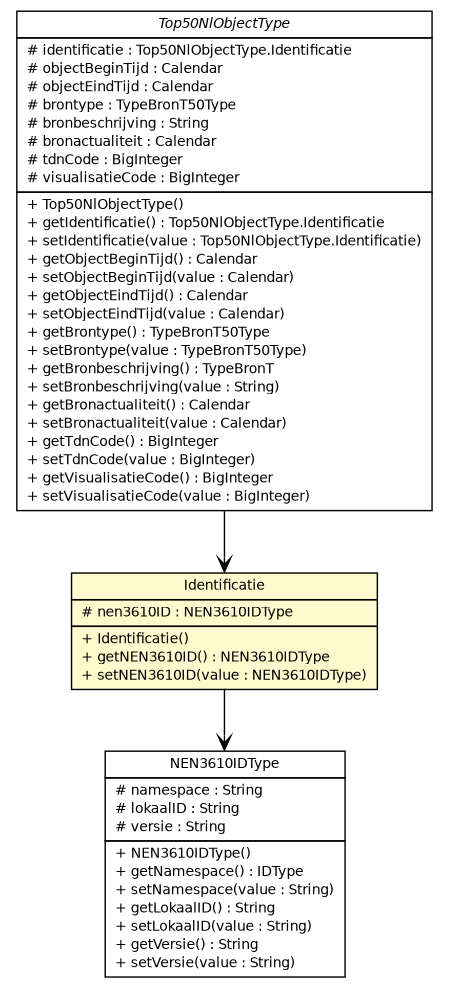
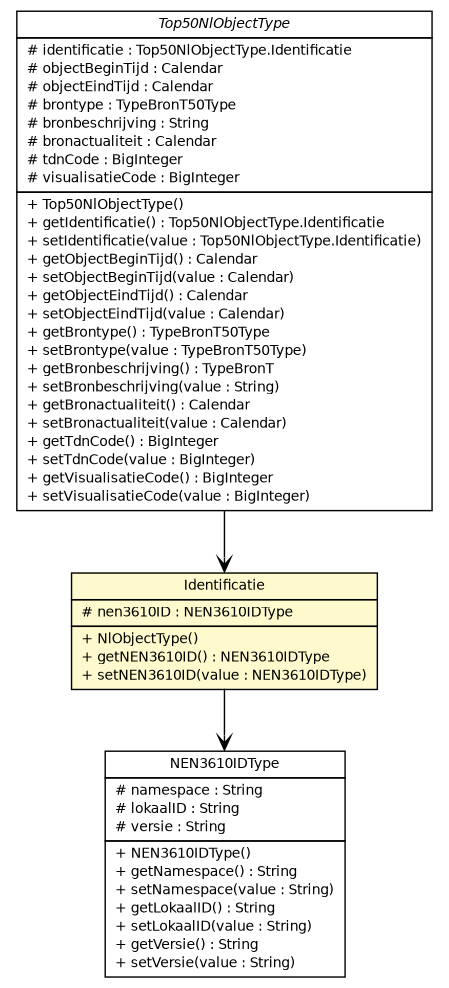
node "Identificatie": text "+ Identificatie()" -> "+ NlObjectType()"
node "NEN3610IDType": text "+ getNamespace() : IDType" -> "+ getNamespace() : String"
